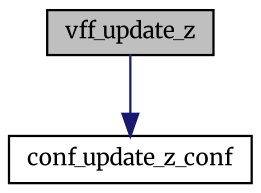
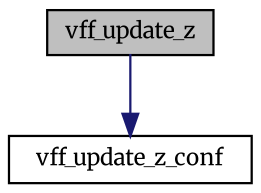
node "conf_update_z_conf": label "conf_update_z_conf" -> "vff_update_z_conf"
